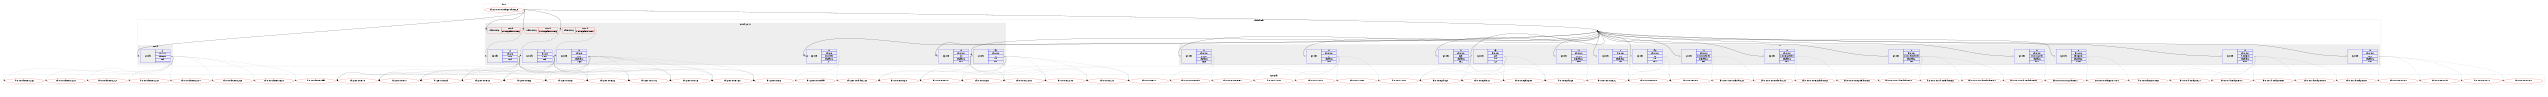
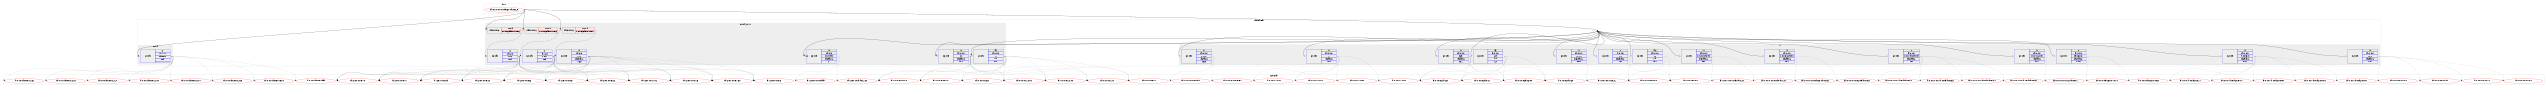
node "dev-python/pbr-1.10.5-r1": label "dev-python/pbr-1.10.5-r1" -> "dev-python/pbr-1.10.0-r1"
node "dev-python/python-glanceclient-2.16.0": label "dev-python/python-glanceclient-2.16.0" -> "dev-python/python-openstackclient-2.16.0"
node "python-python/openstacksdk-0.27.0": label "python-python/openstacksdk-0.27.0" -> "dev-python/openstacksdk-0.27.0"
